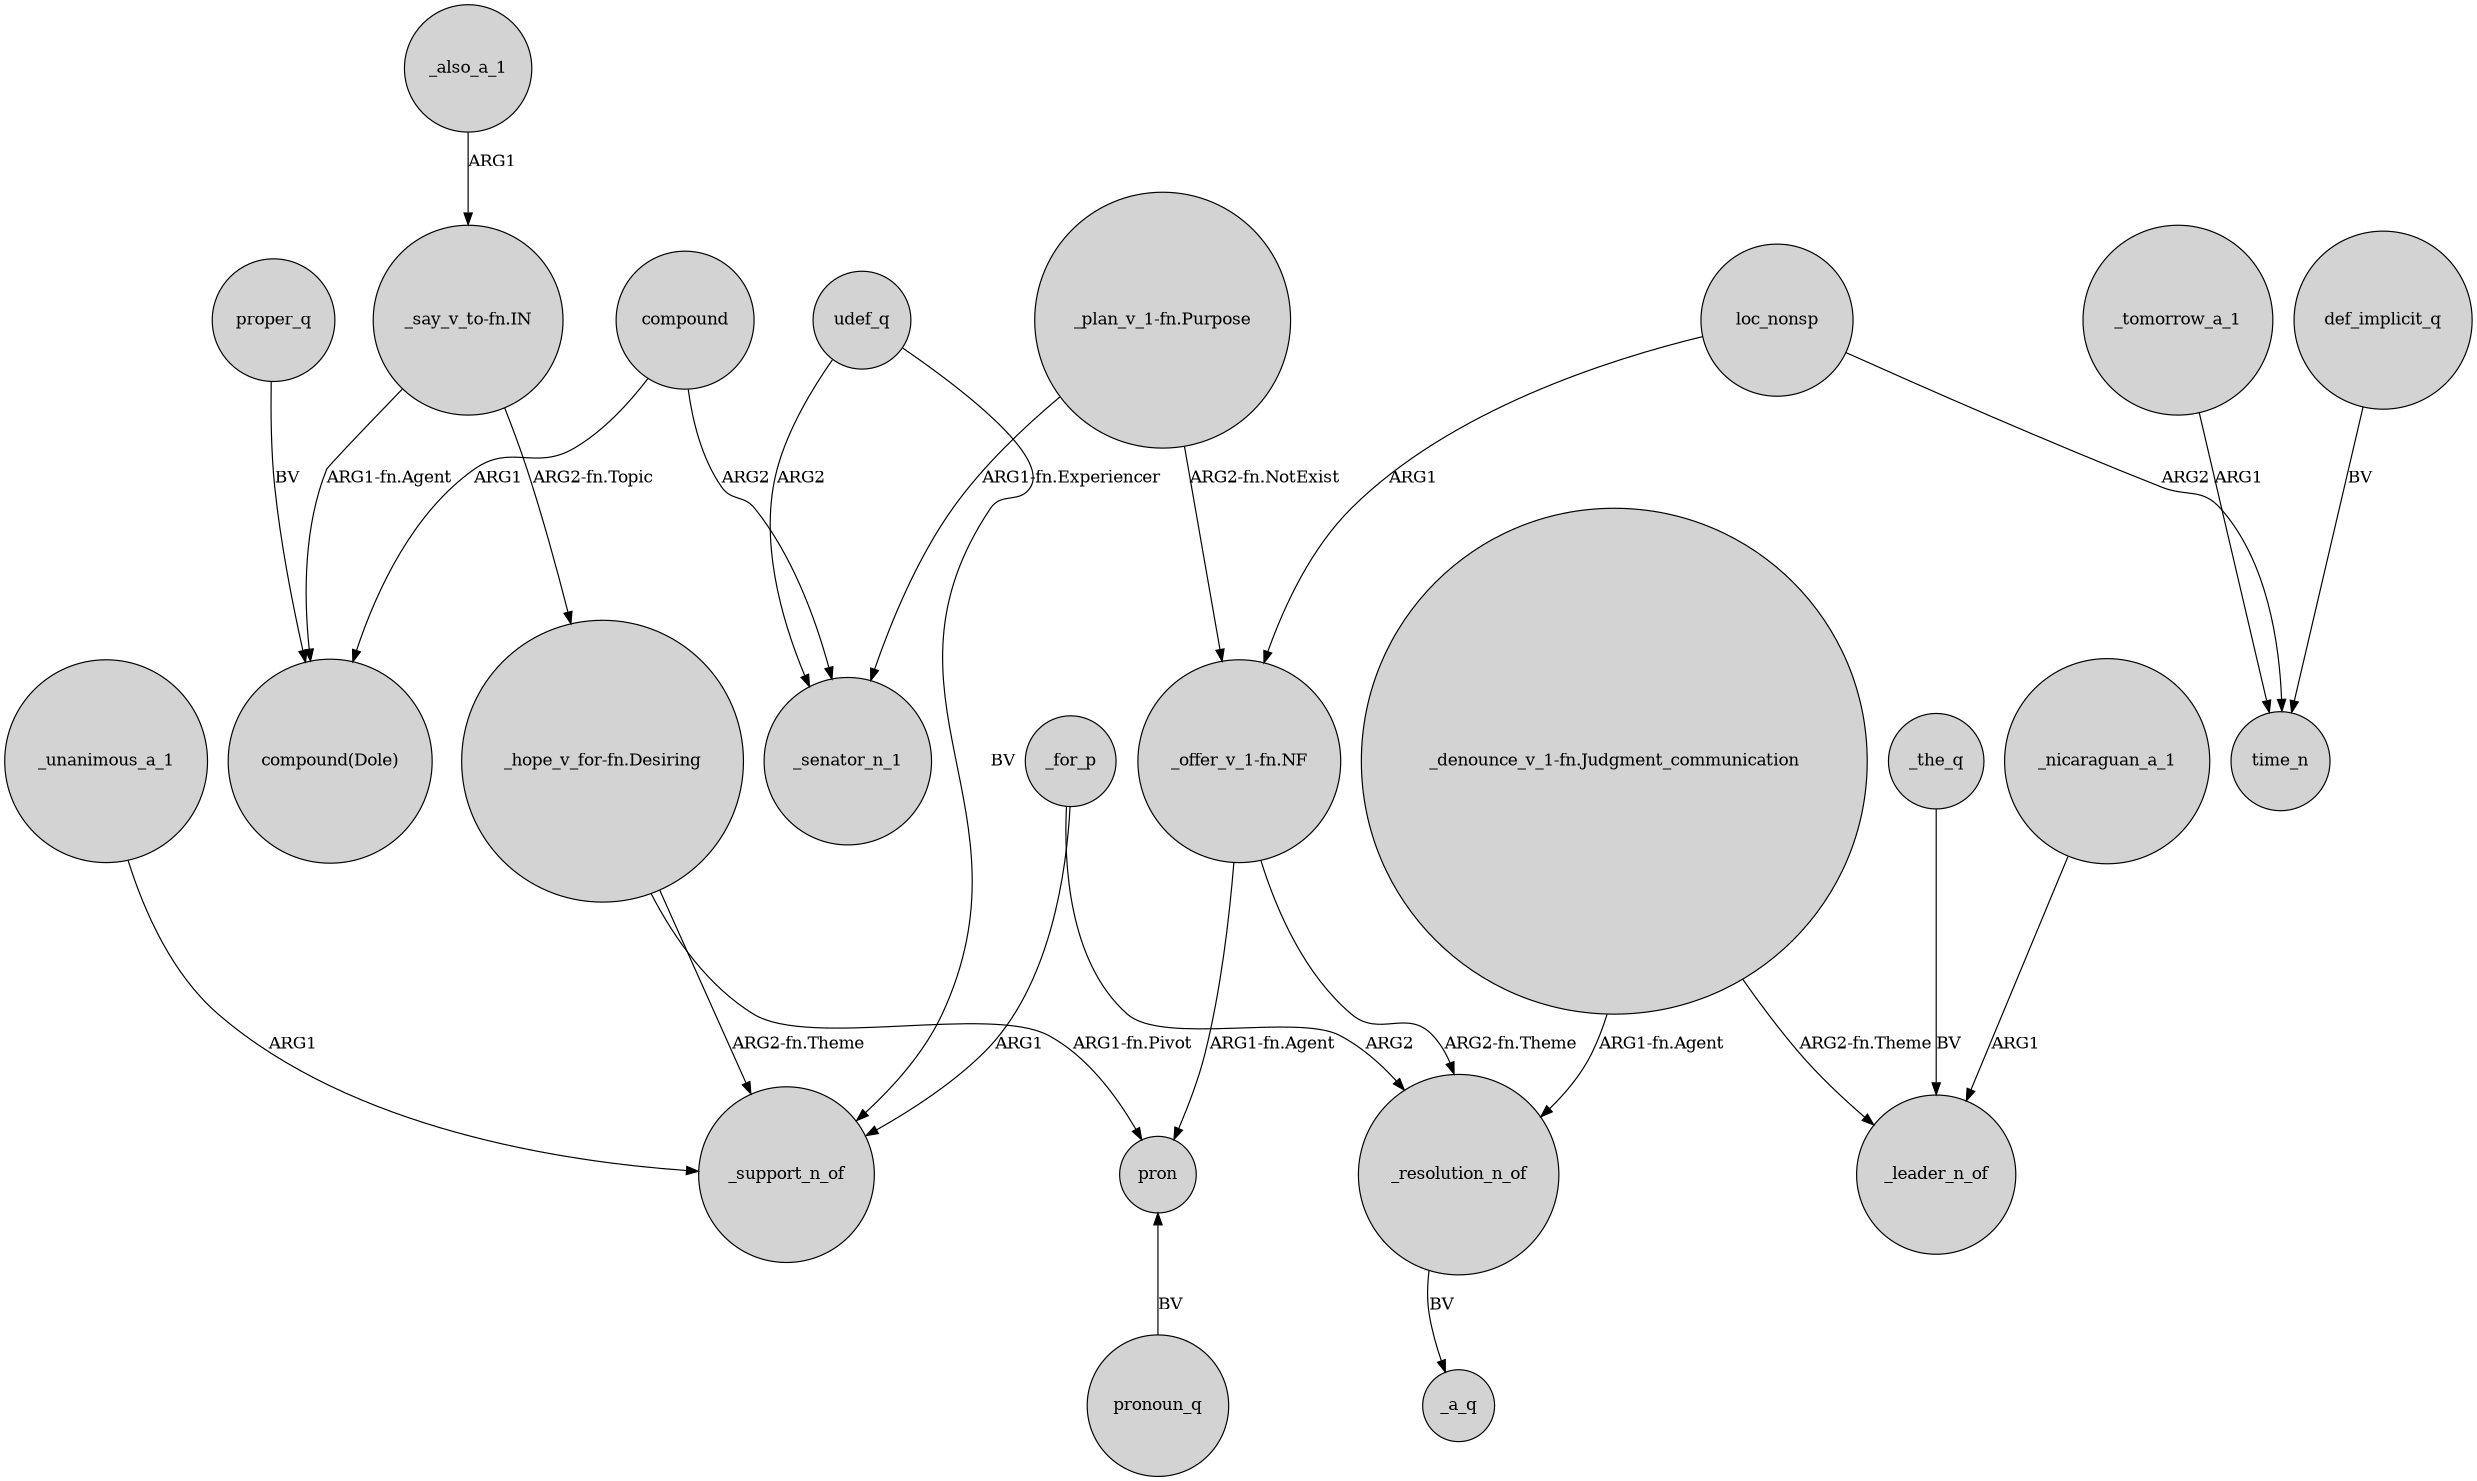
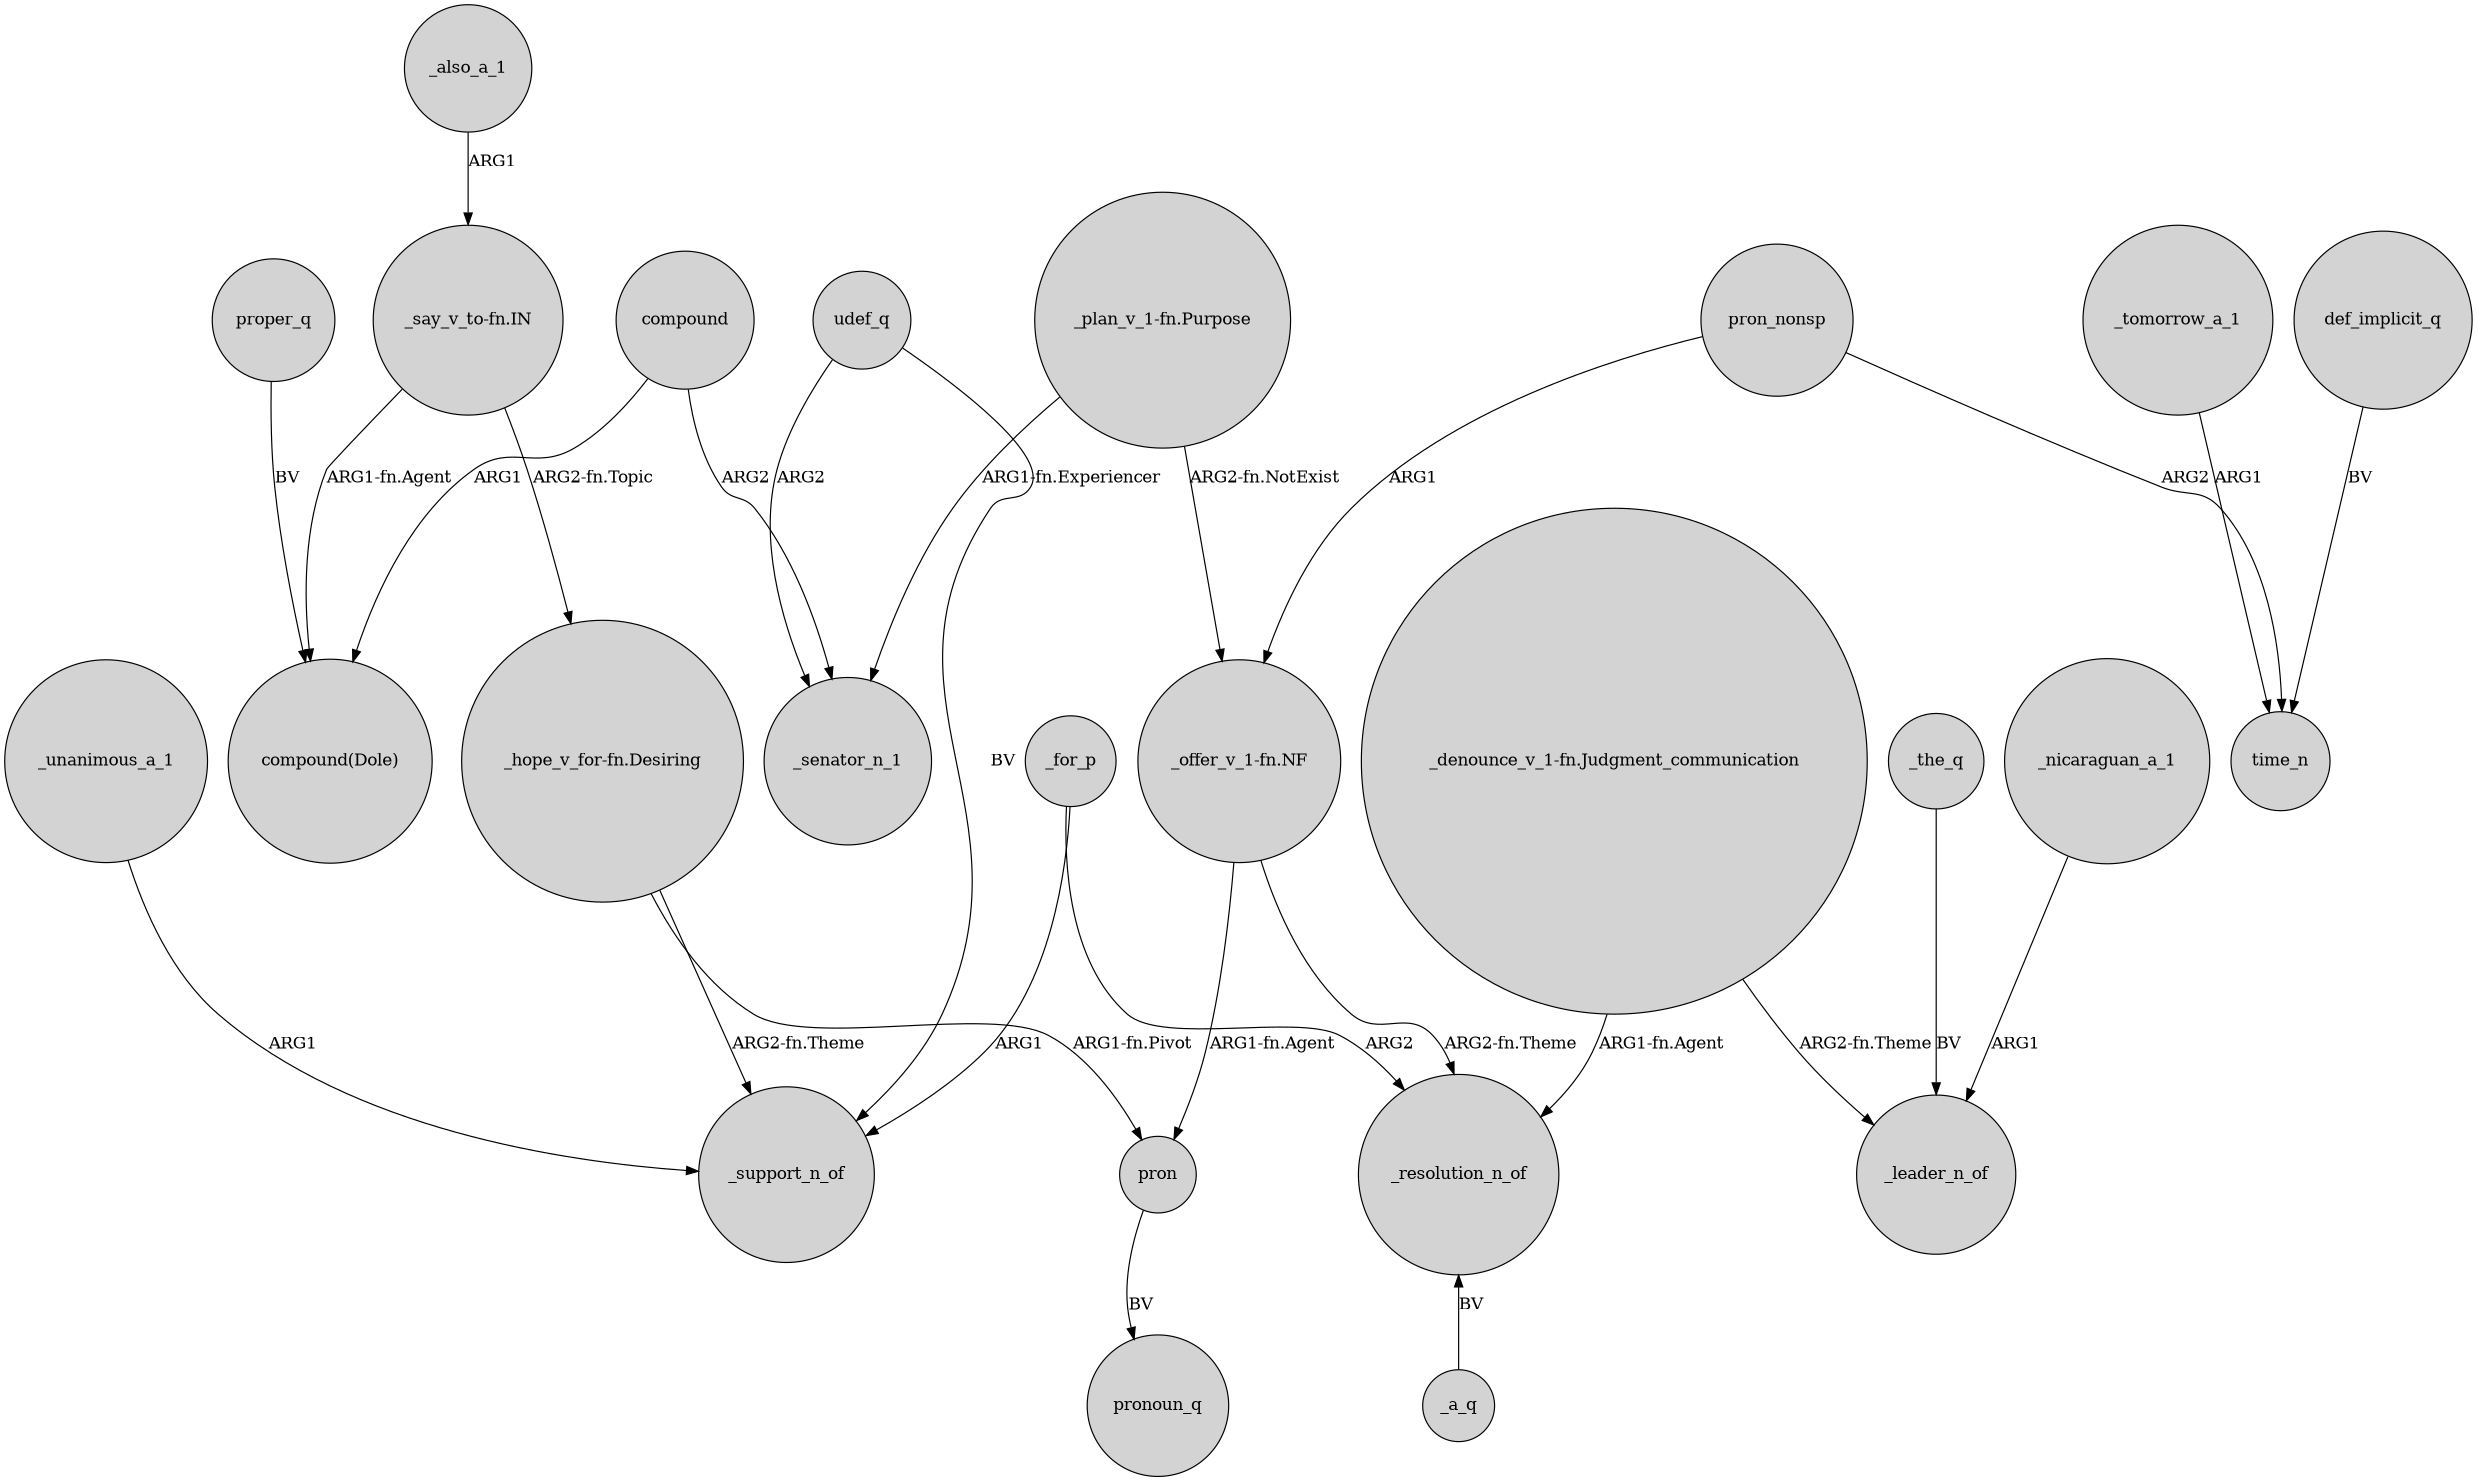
node "loc_nonsp": label "loc_nonsp" -> "pron_nonsp"
edge "pronoun_q" -> "pron": reversed
edge "_resolution_n_of" -> "_a_q": reversed
